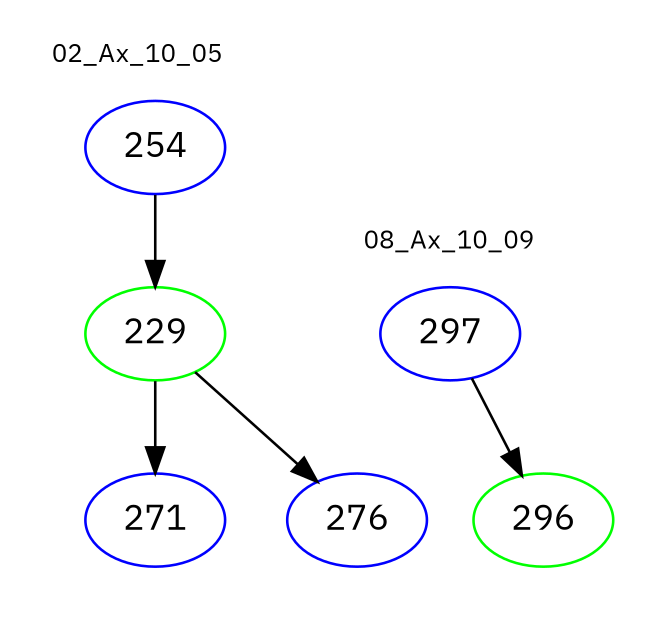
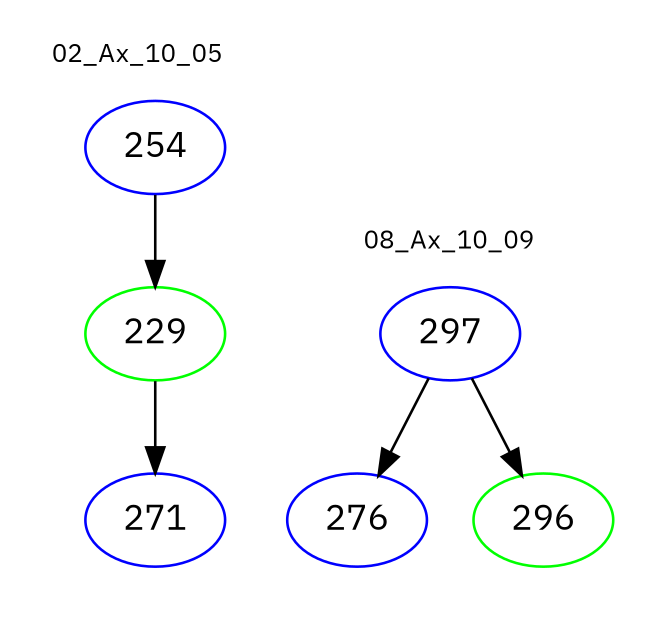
edge "229" -> "276": now "297" -> "276"
